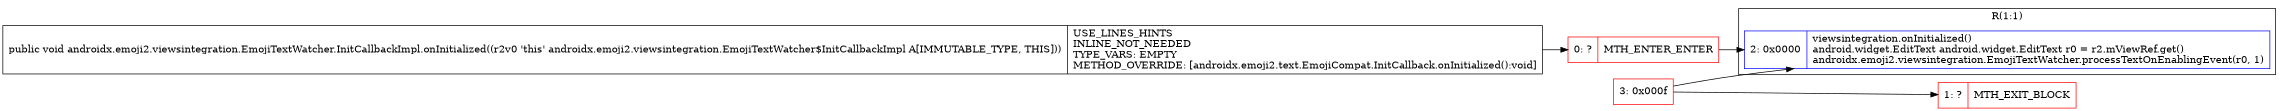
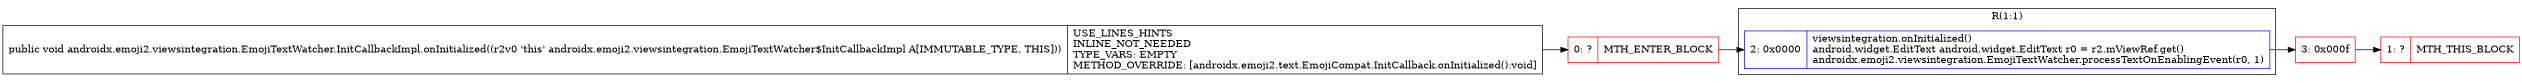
node "0: ?": text "MTH_ENTER_ENTER" -> "MTH_ENTER_BLOCK"
edge "3: 0x000f" -> "2: 0x0000": reversed
node "1: ?": text "MTH_EXIT_BLOCK" -> "MTH_THIS_BLOCK"
